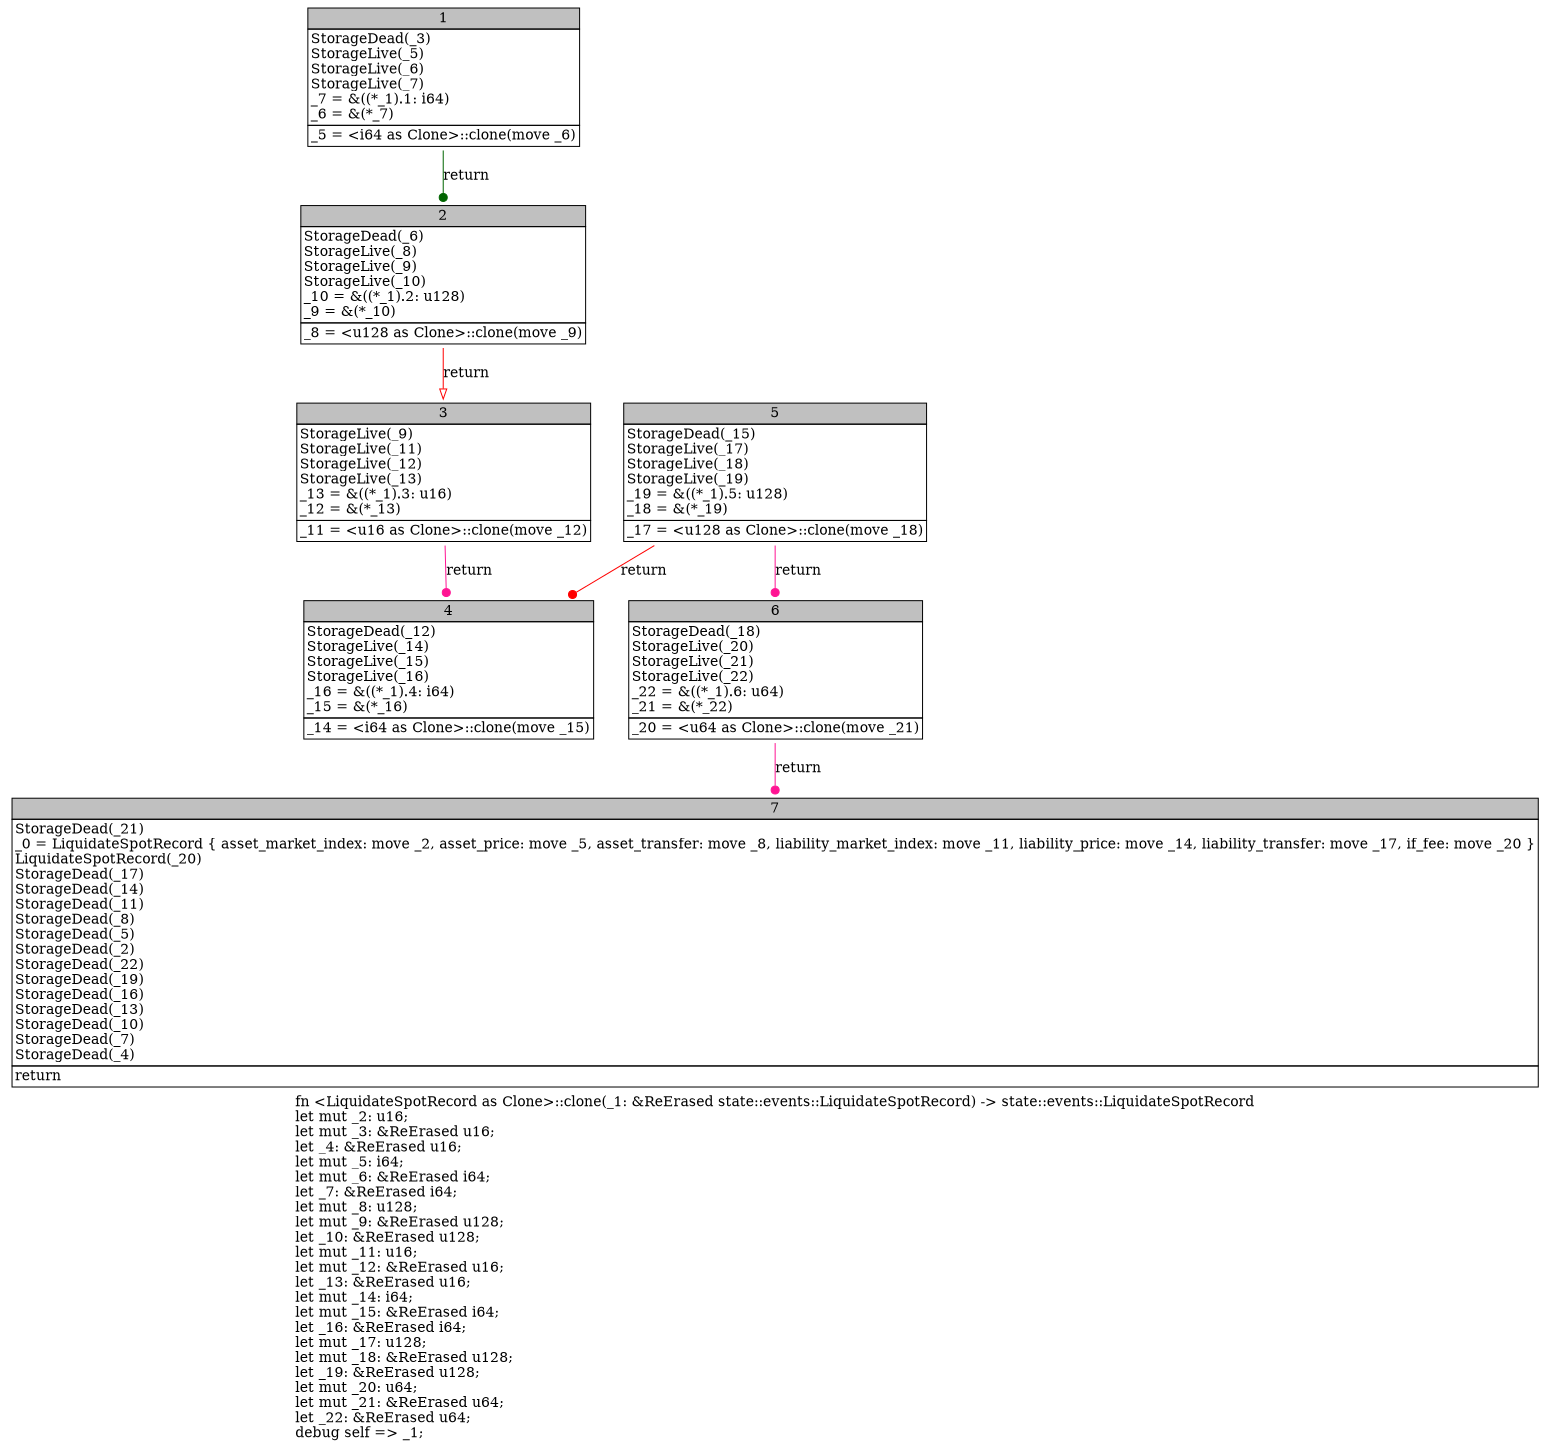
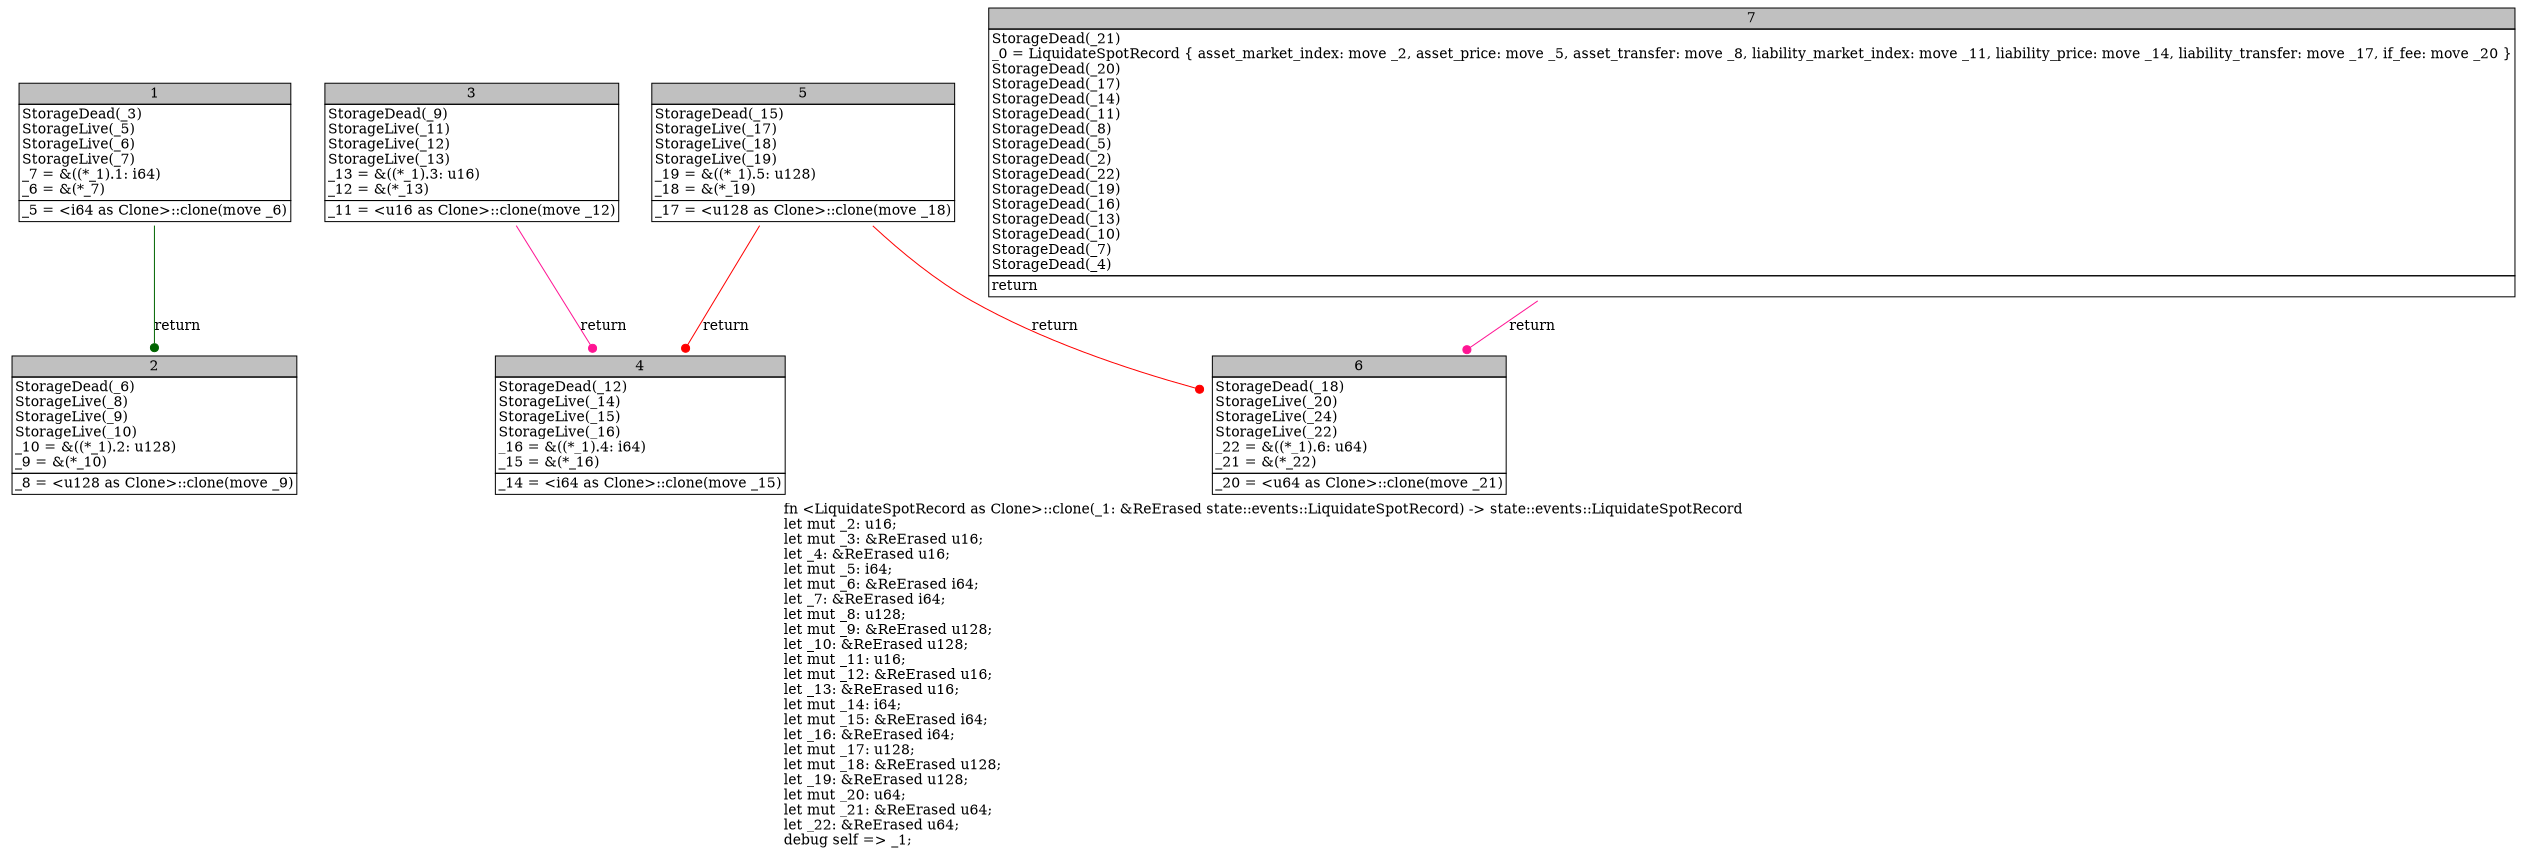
edge "2" -> "3": removed, label "return"
node "3": text "StorageLive(_9)" -> "StorageDead(_9)"
edge "5" -> "6": color deeppink -> red
node "6": text "StorageLive(_21)" -> "StorageLive(_24)"
edge "6" -> "7": reversed
node "7": text "LiquidateSpotRecord(_20)" -> "StorageDead(_20)"
